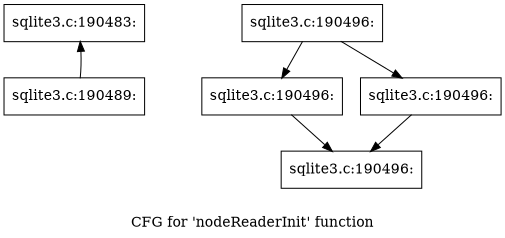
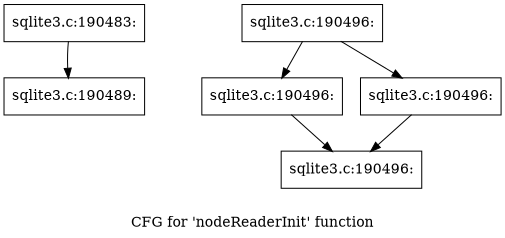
edge "sqlite3.c:190489:" -> "sqlite3.c:190483:": reversed
